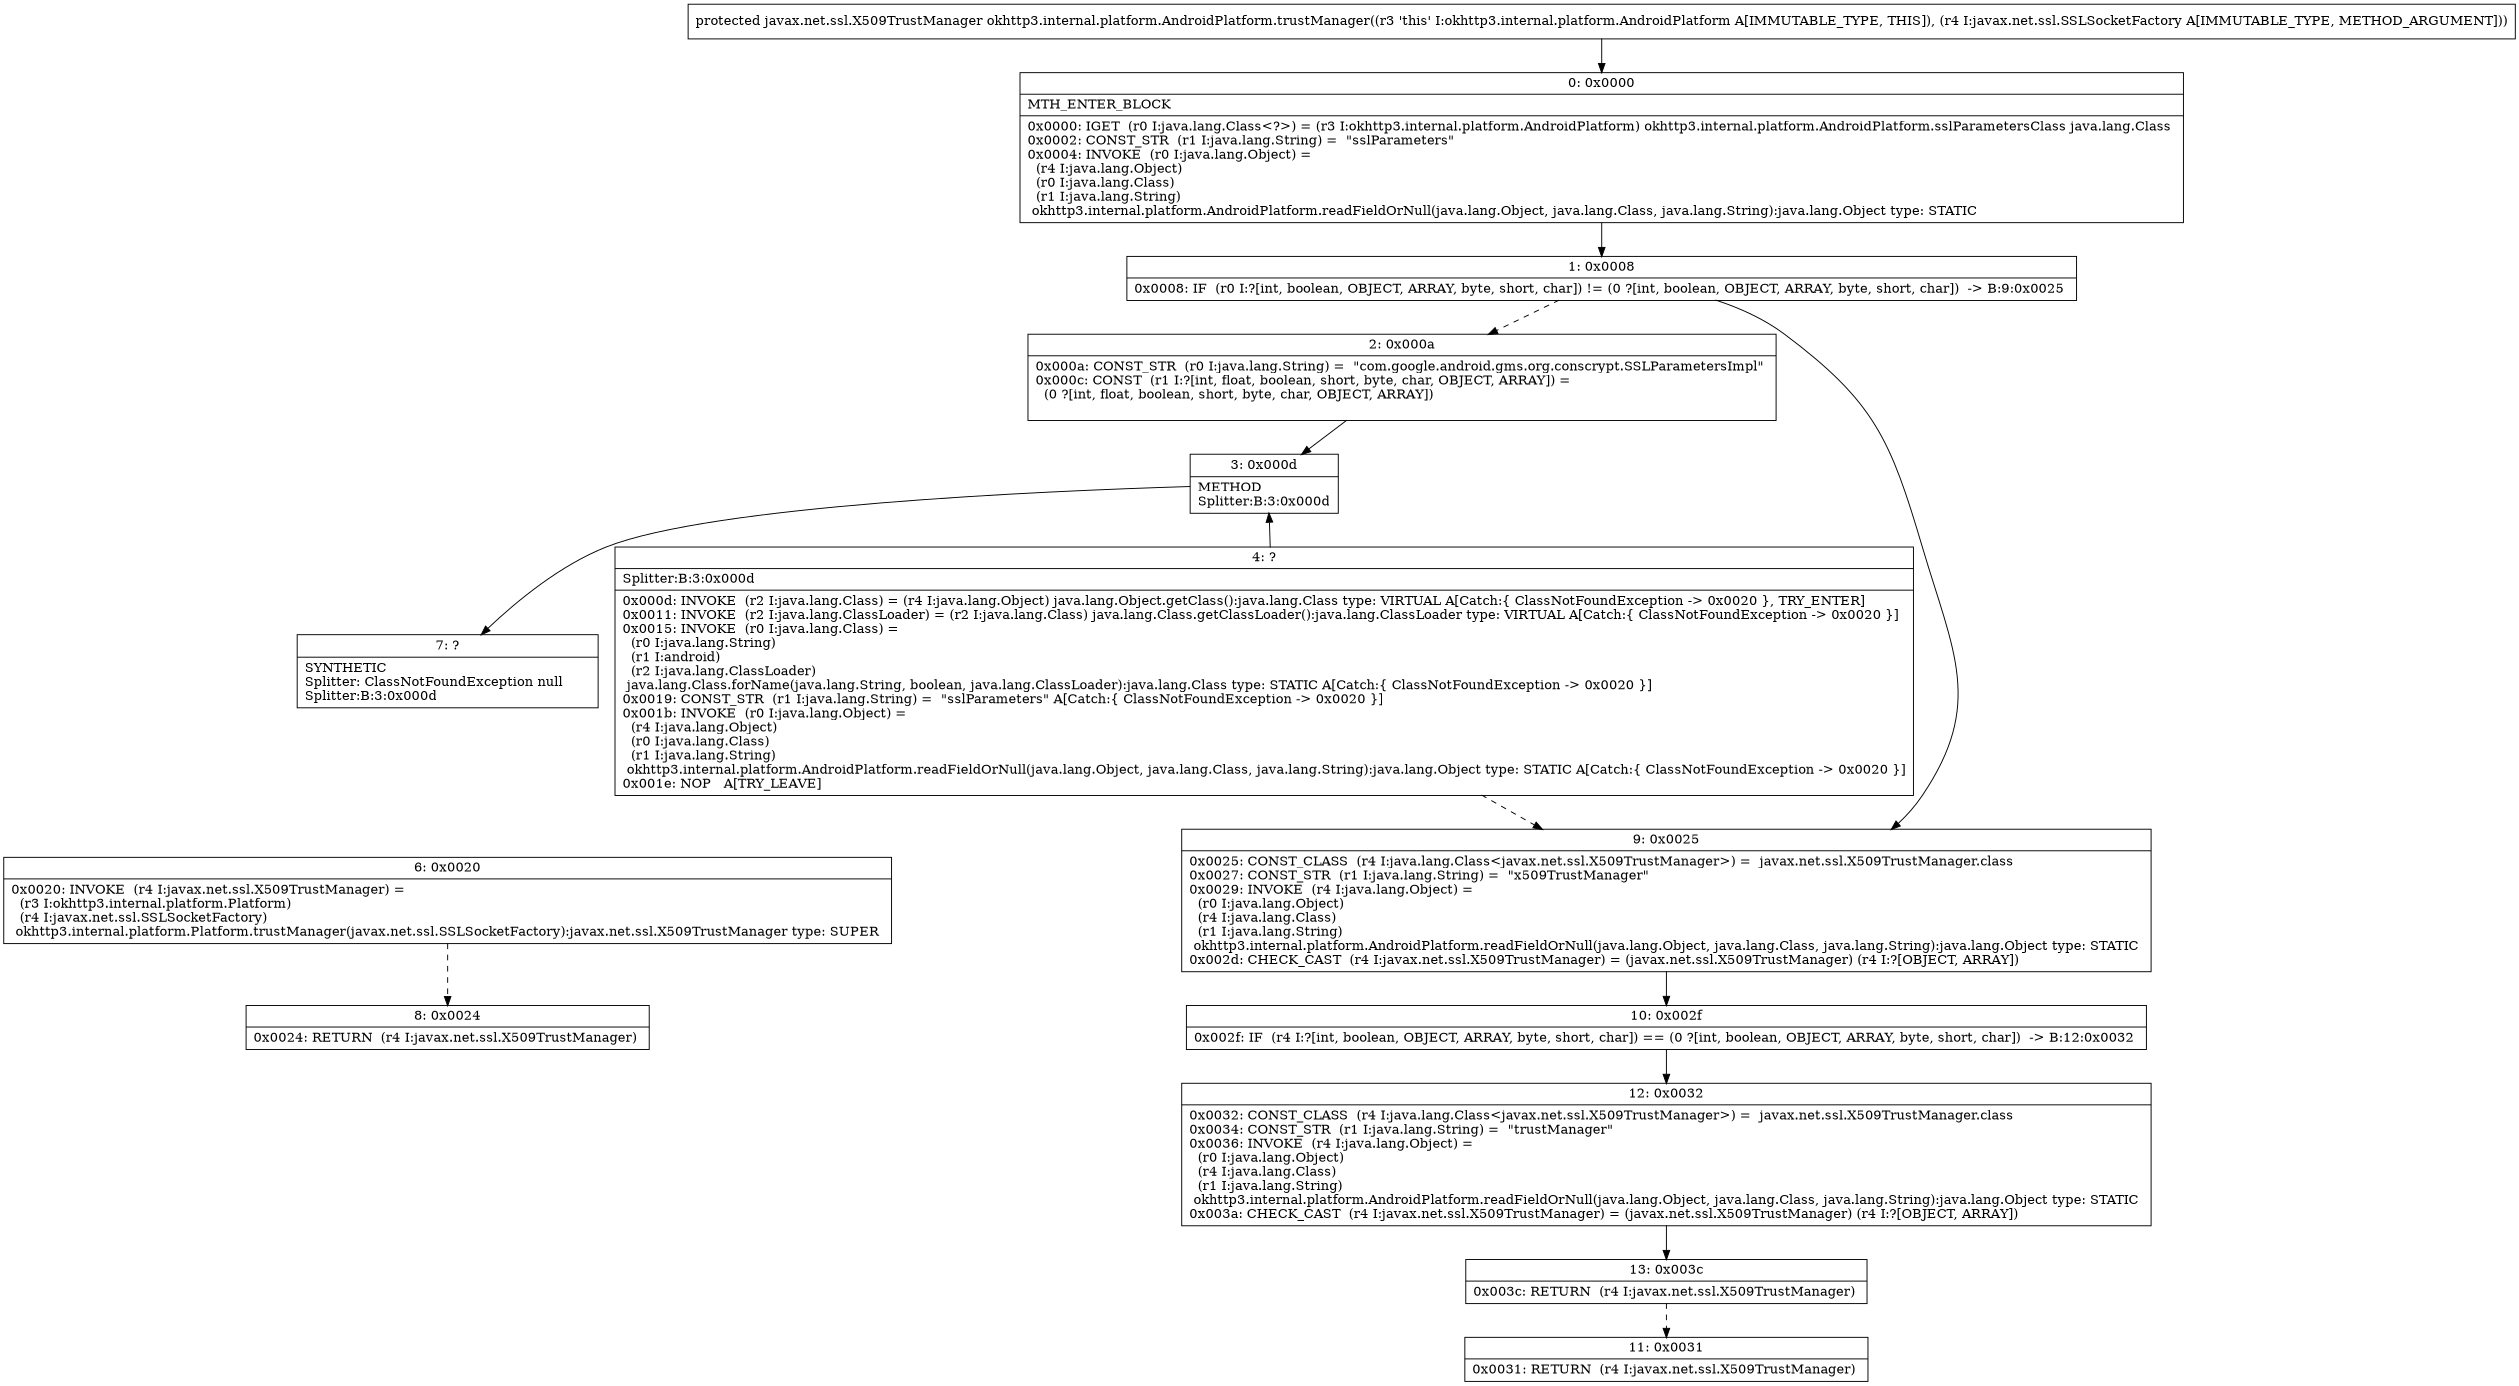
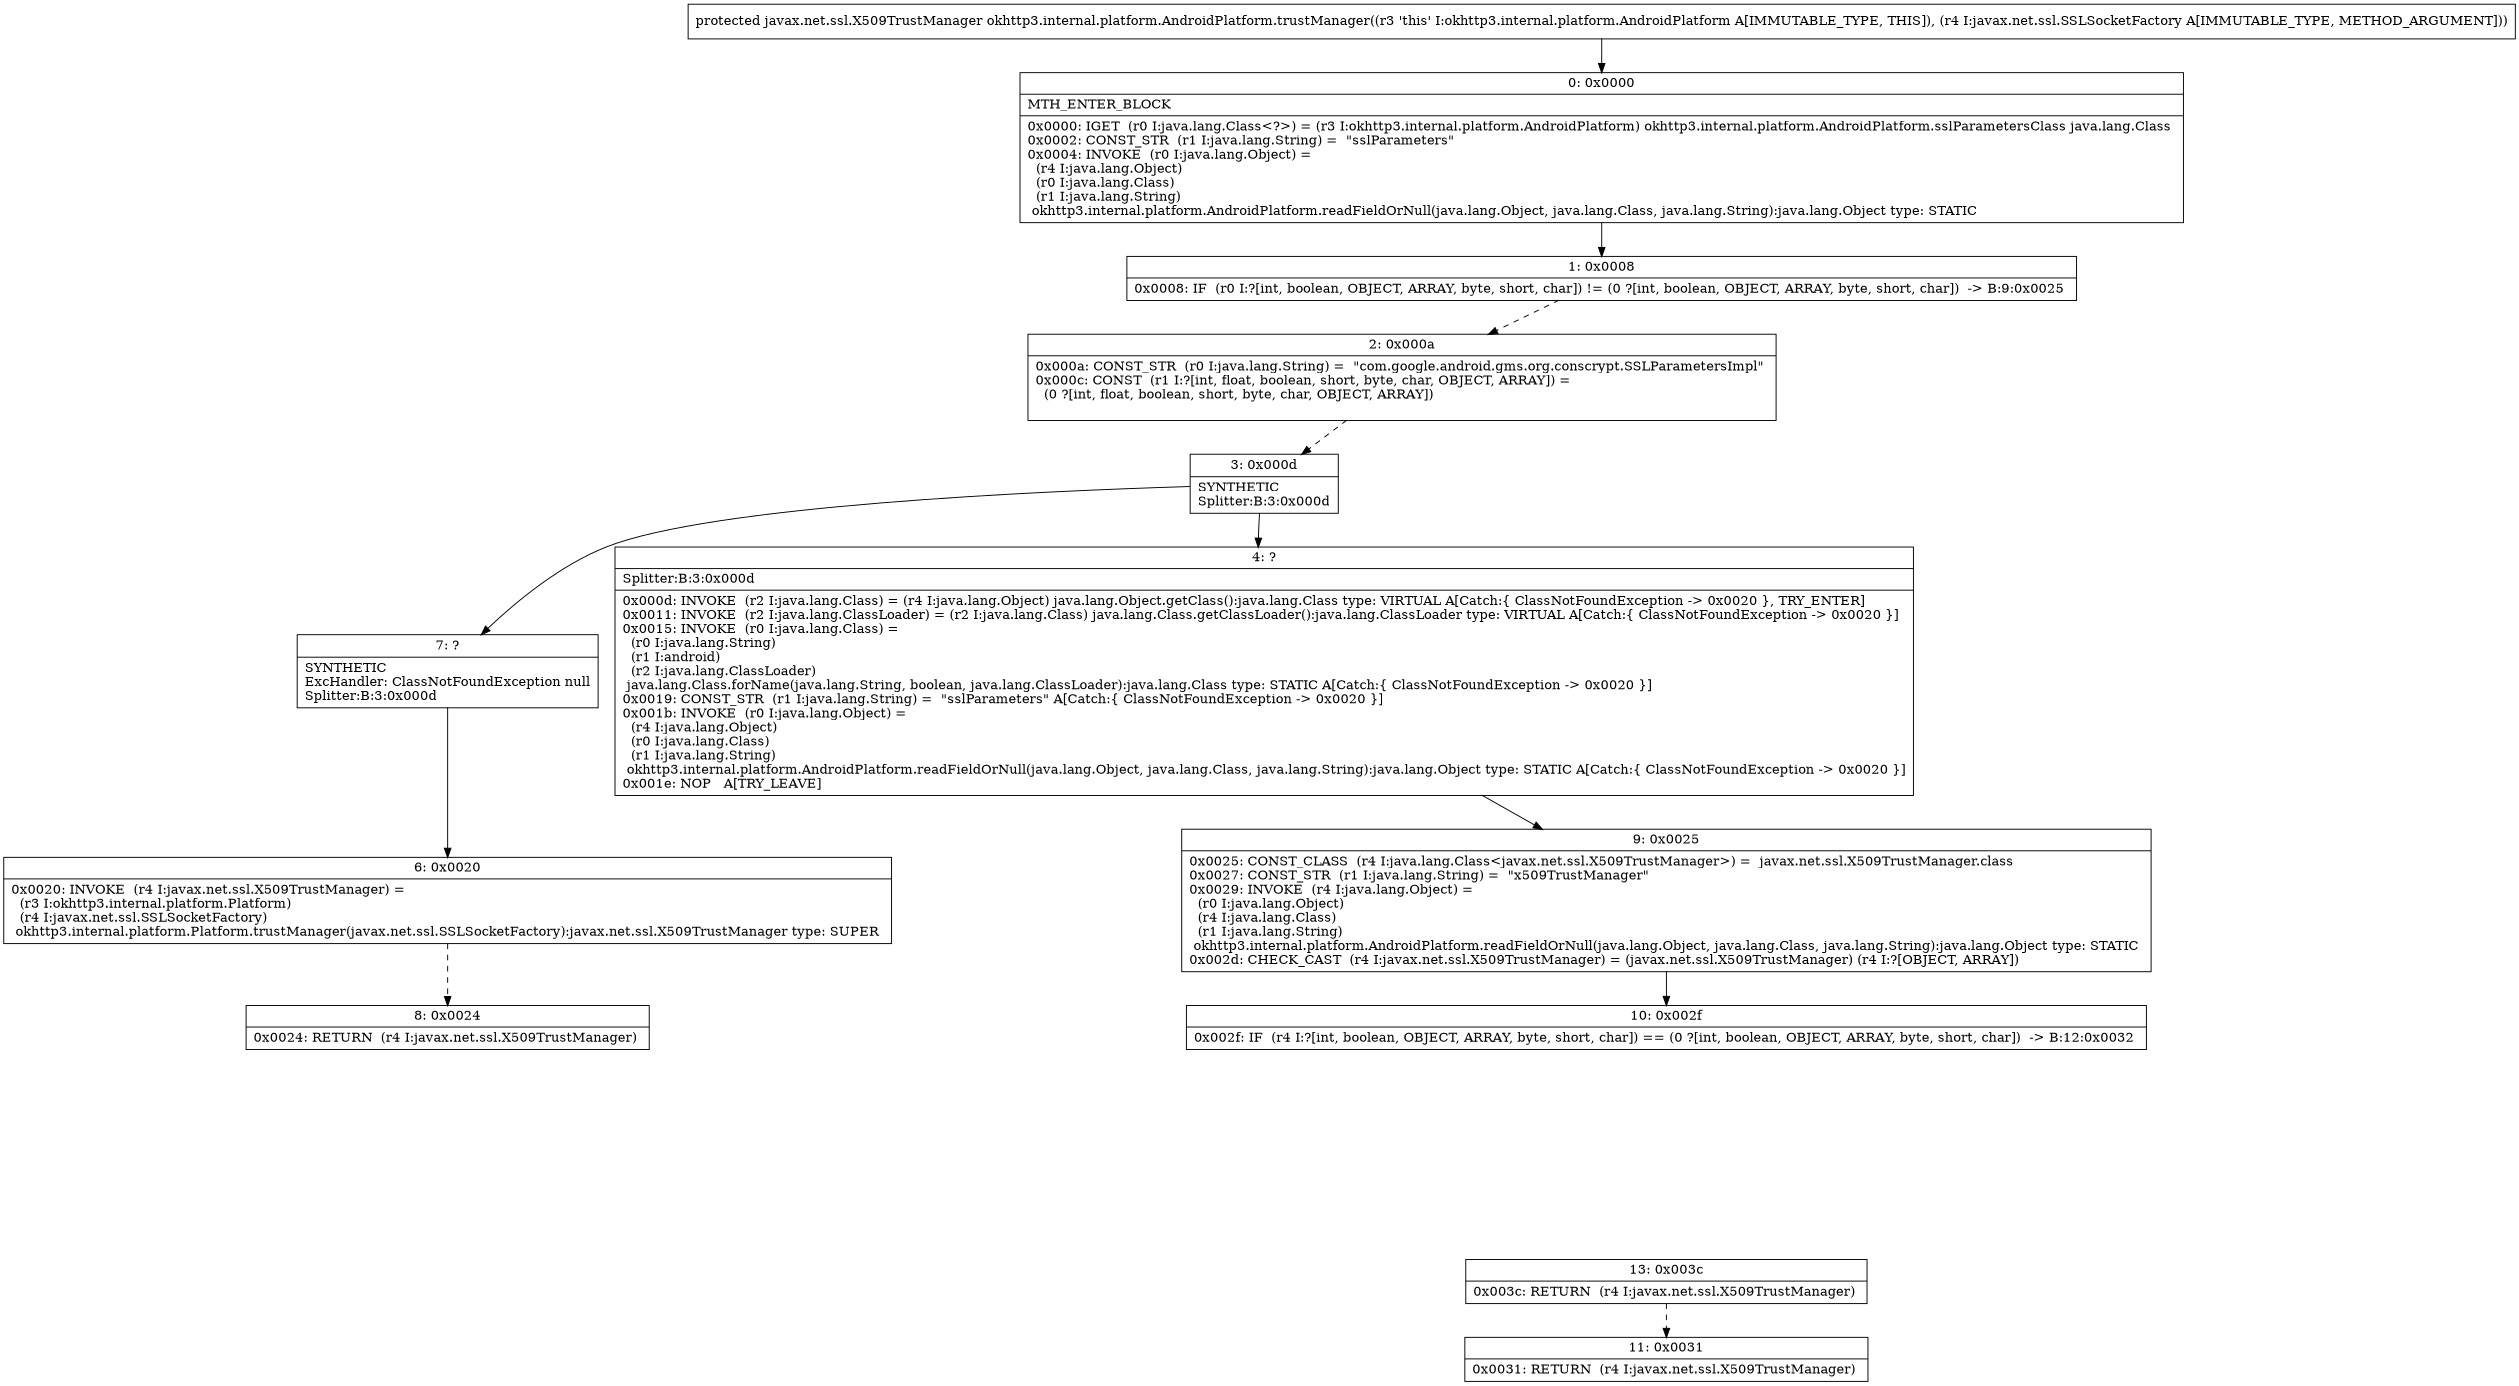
edge "2: 0x000a" -> "3: 0x000d": style solid -> dashed
node "3: 0x000d": text "METHOD" -> "SYNTHETIC"
edge "1: 0x0008" -> "9: 0x0025": removed
edge "4: ?" -> "3: 0x000d": reversed
node "7: ?": text "Splitter: ClassNotFoundException null" -> "ExcHandler: ClassNotFoundException null"
edge "7: ?" -> "6: 0x0020": added
edge "4: ?" -> "9: 0x0025": style dashed -> solid
node "12: 0x0032": removed
